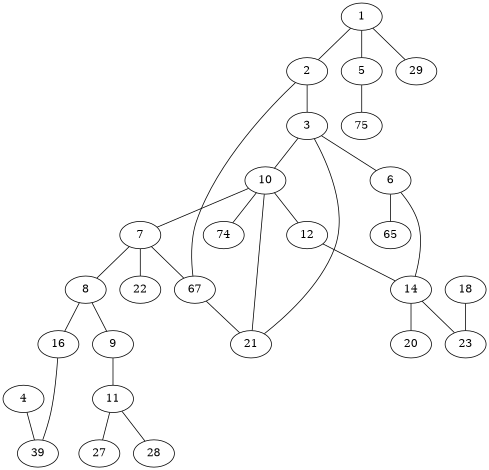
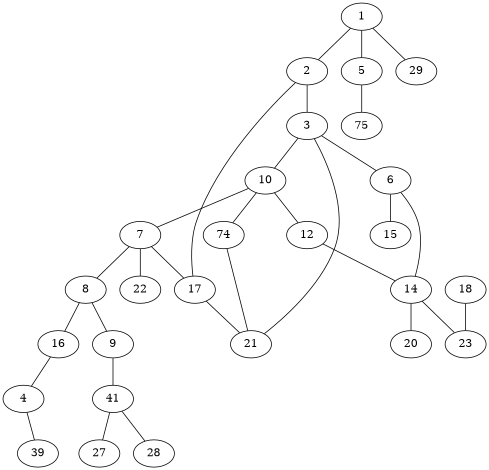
node "65": label "65" -> "15"
edge "10" -- "21": now "74" -- "21"
node "67": label "67" -> "17"
node "11": label "11" -> "41"
edge "16" -- "39": now "16" -- "4"
